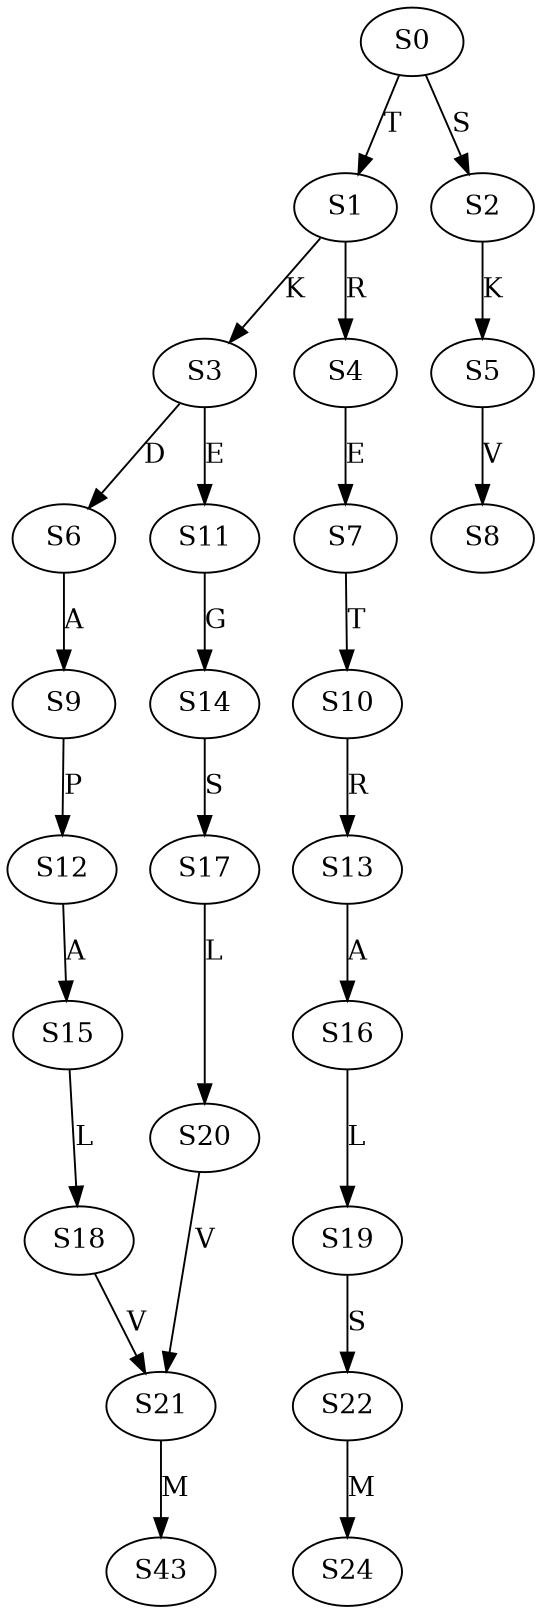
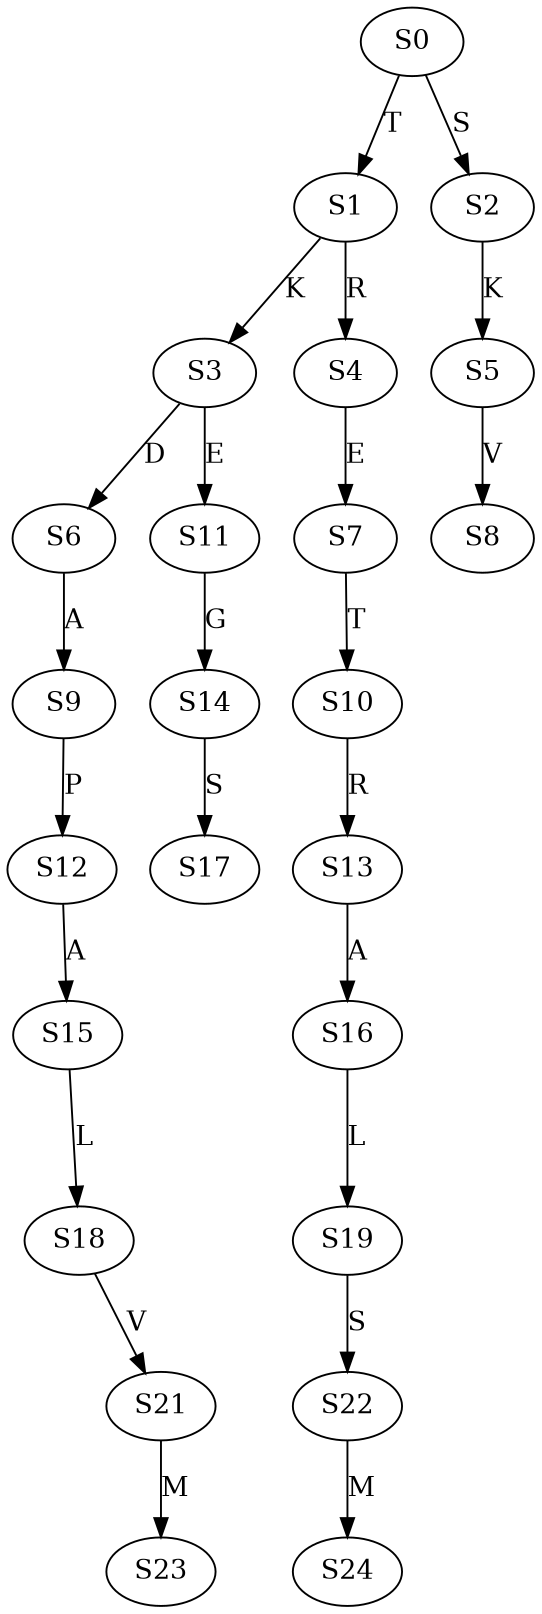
node "S20": removed
node "S43": label "S43" -> "S23"
